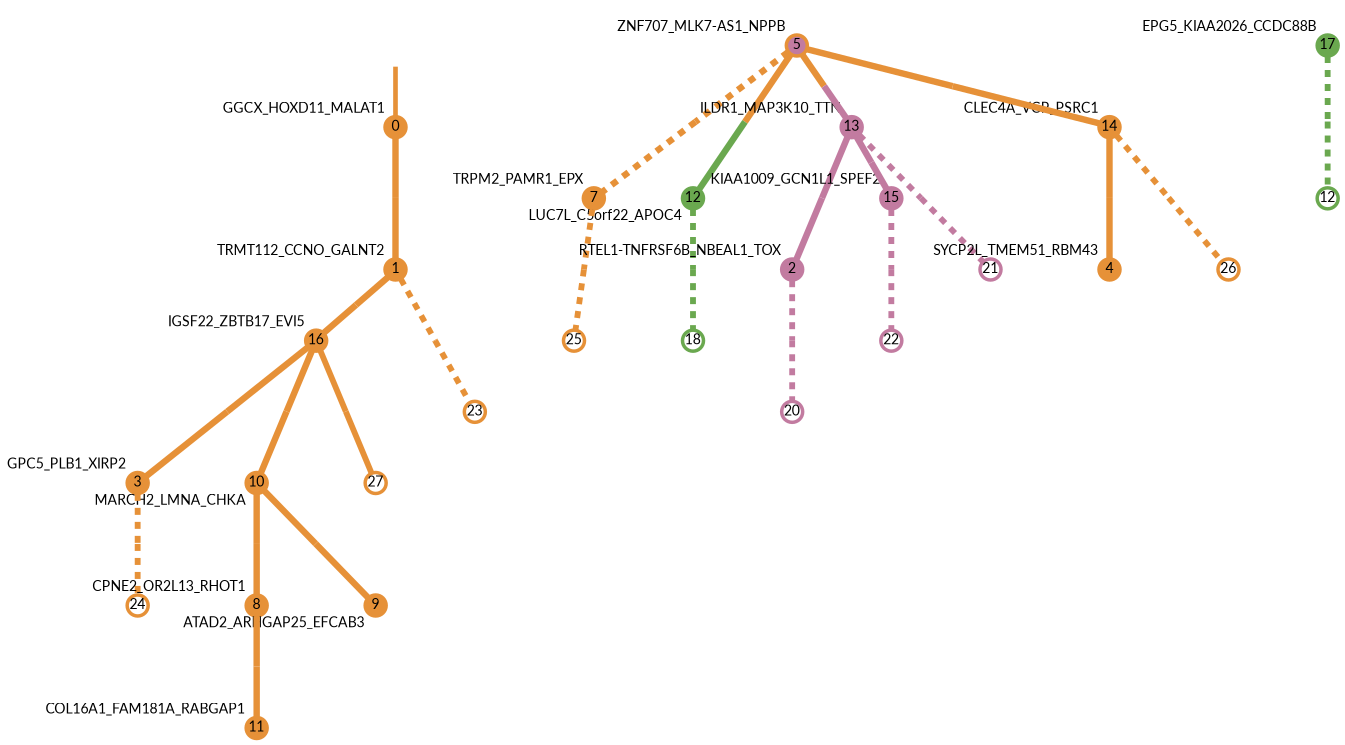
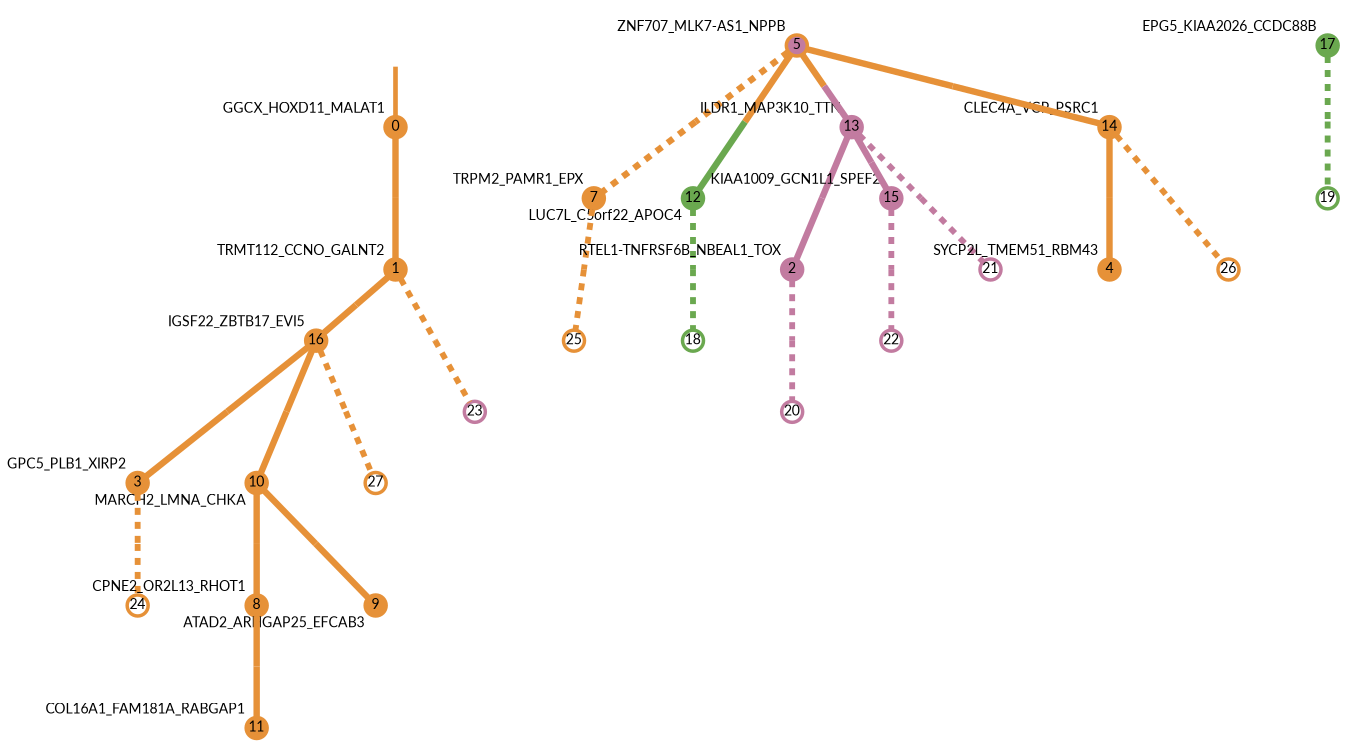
node "12": label "12" -> "19"
edge "16 IGSF22_ZBTB17_EVI5" -> "27": style solid -> dashed
node "23": color #e69138ff -> #c27ba0ff
